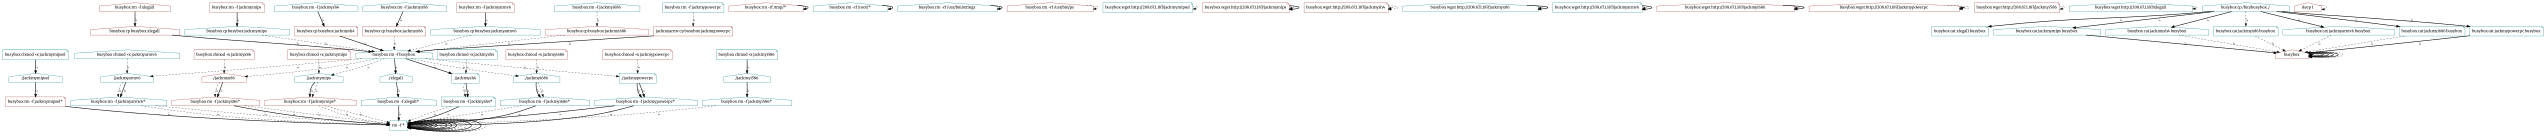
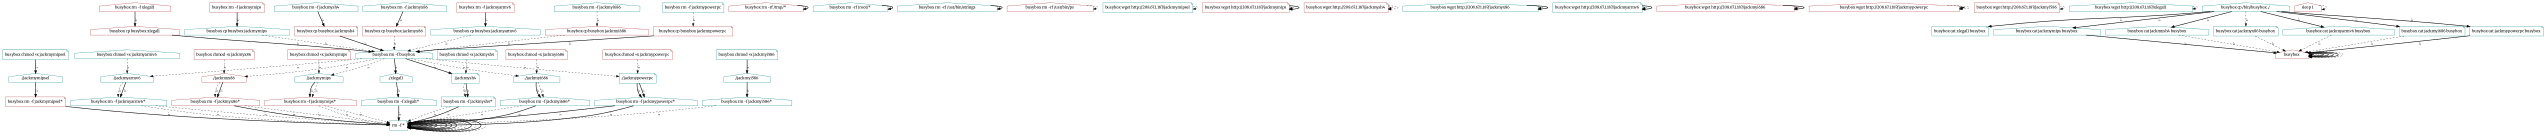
node "jackmyarmv cp busybox jackmypowerpc": label "jackmyarmv cp busybox jackmypowerpc" -> "busybox cp busybox jackmypowerpc"
